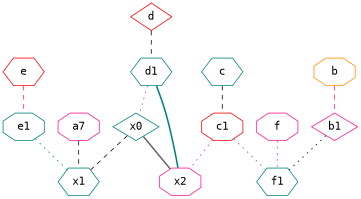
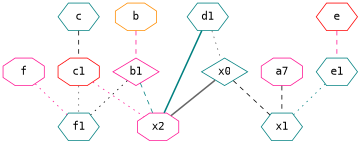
node "d": removed
edge "b1" -- "x2": added
node "e1": shape octagon -> hexagon
